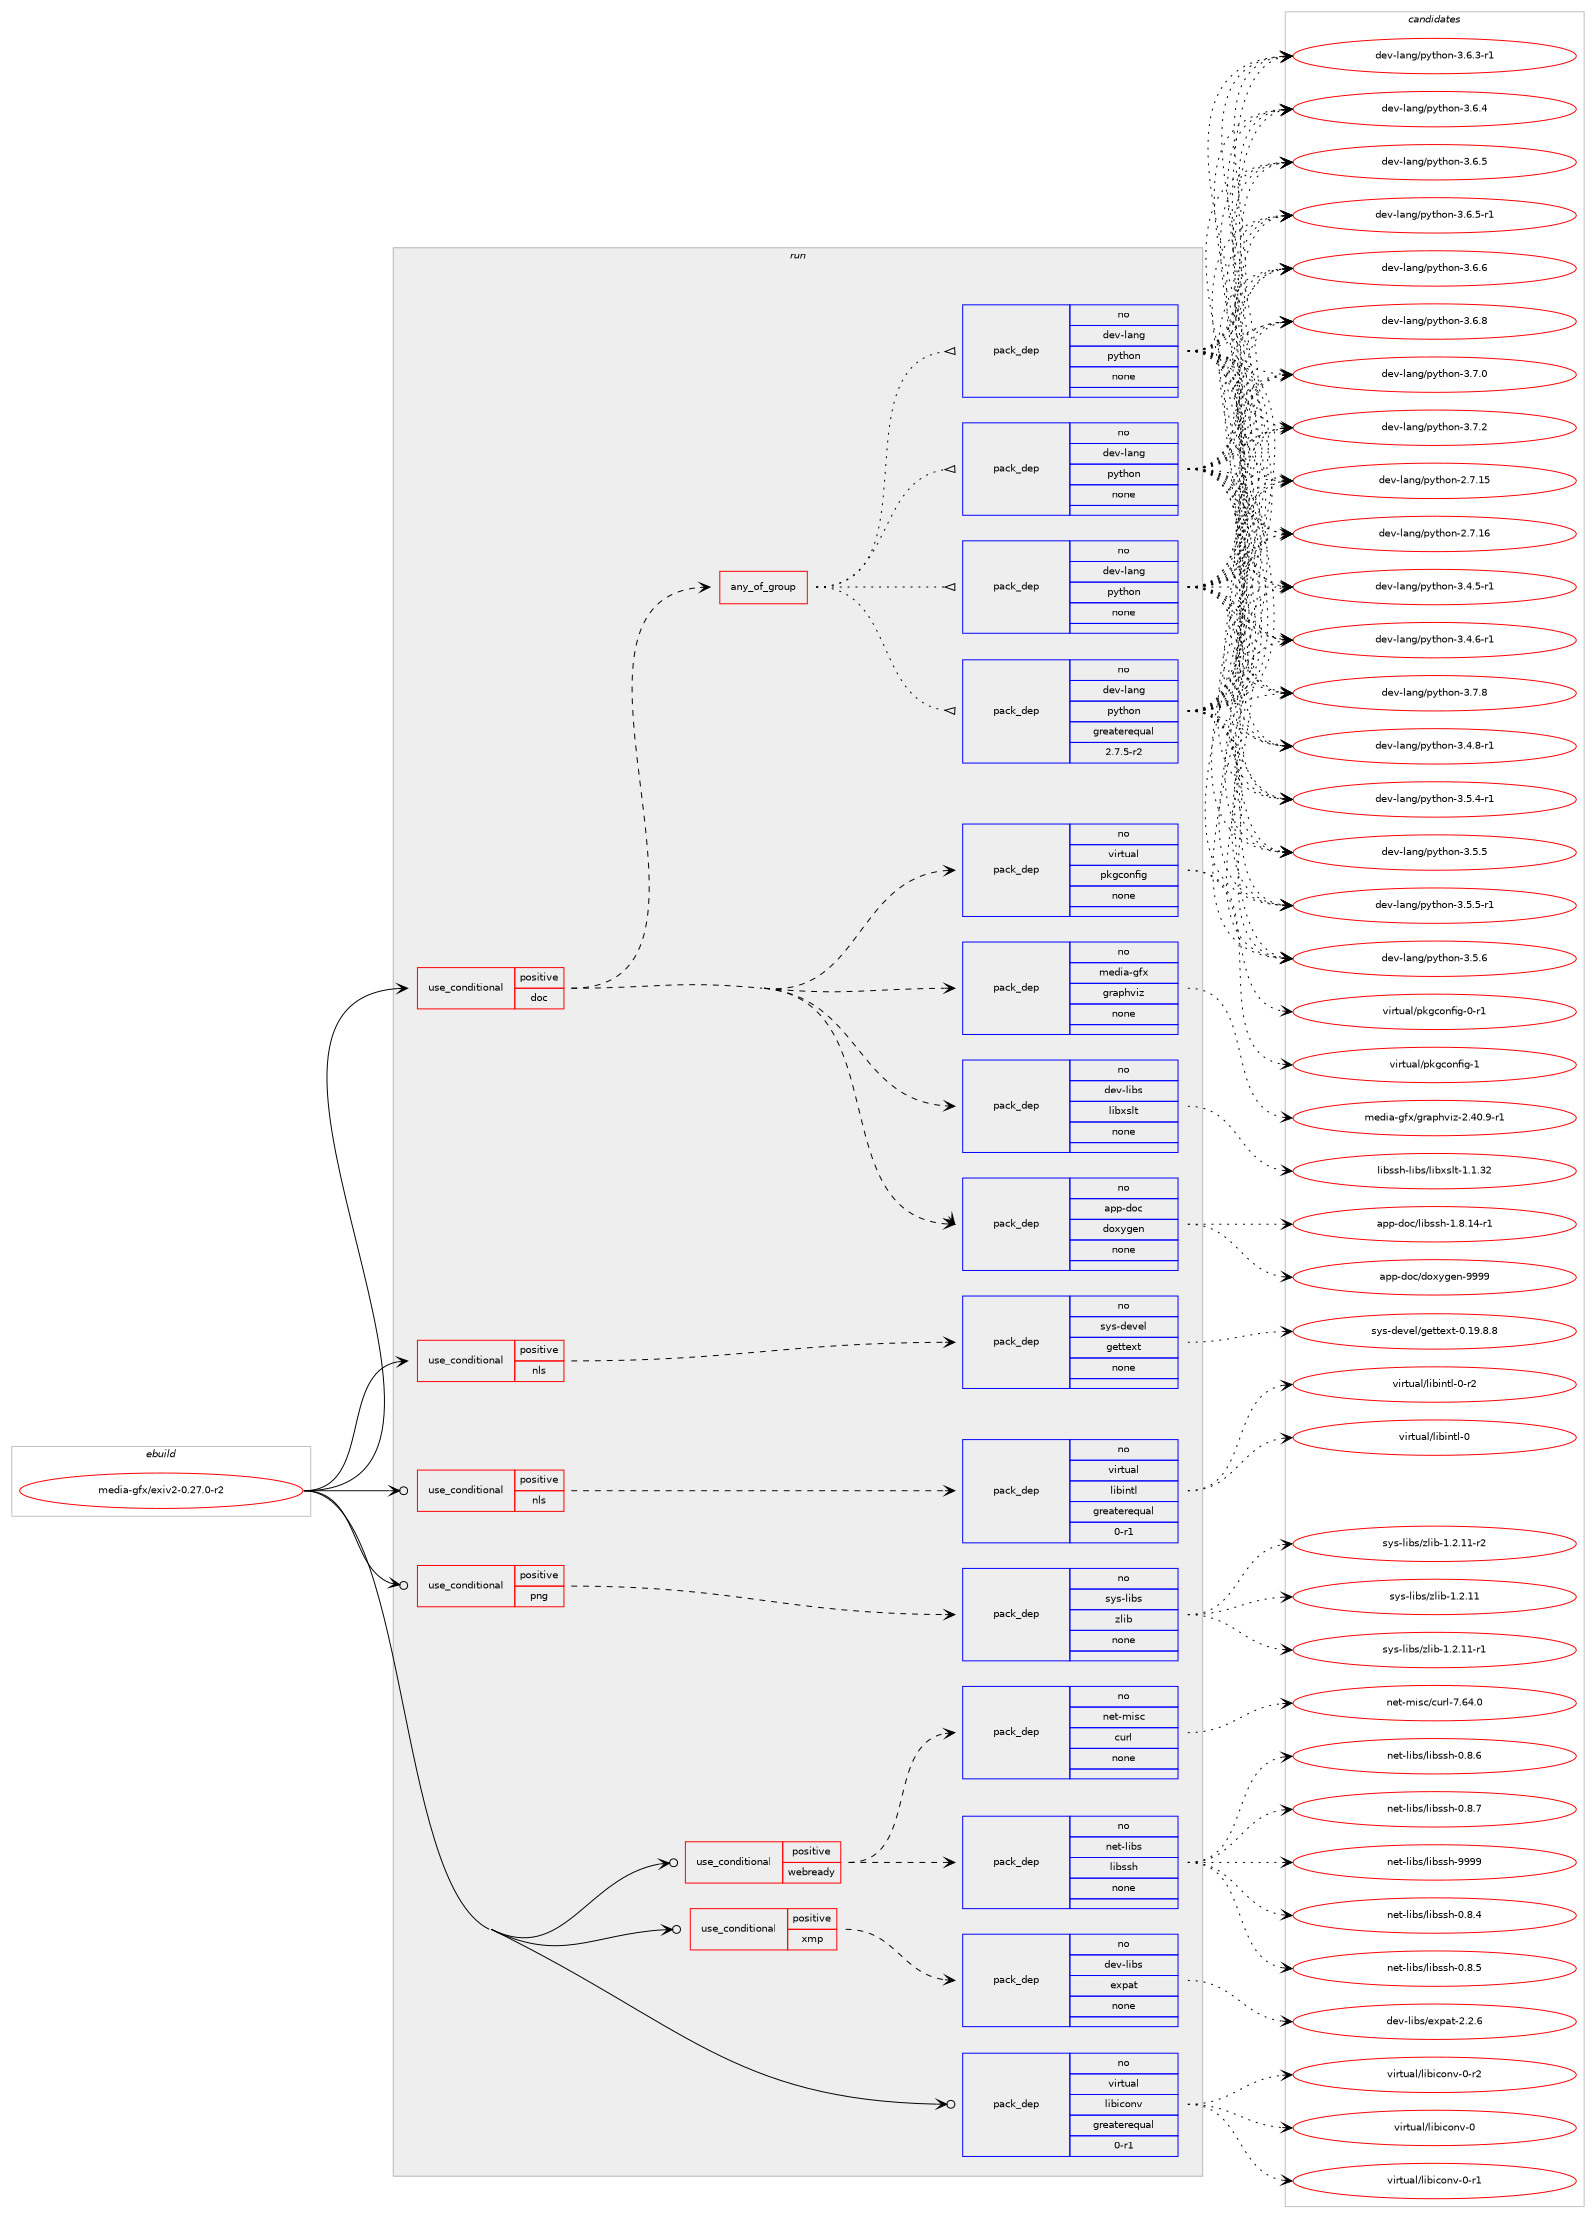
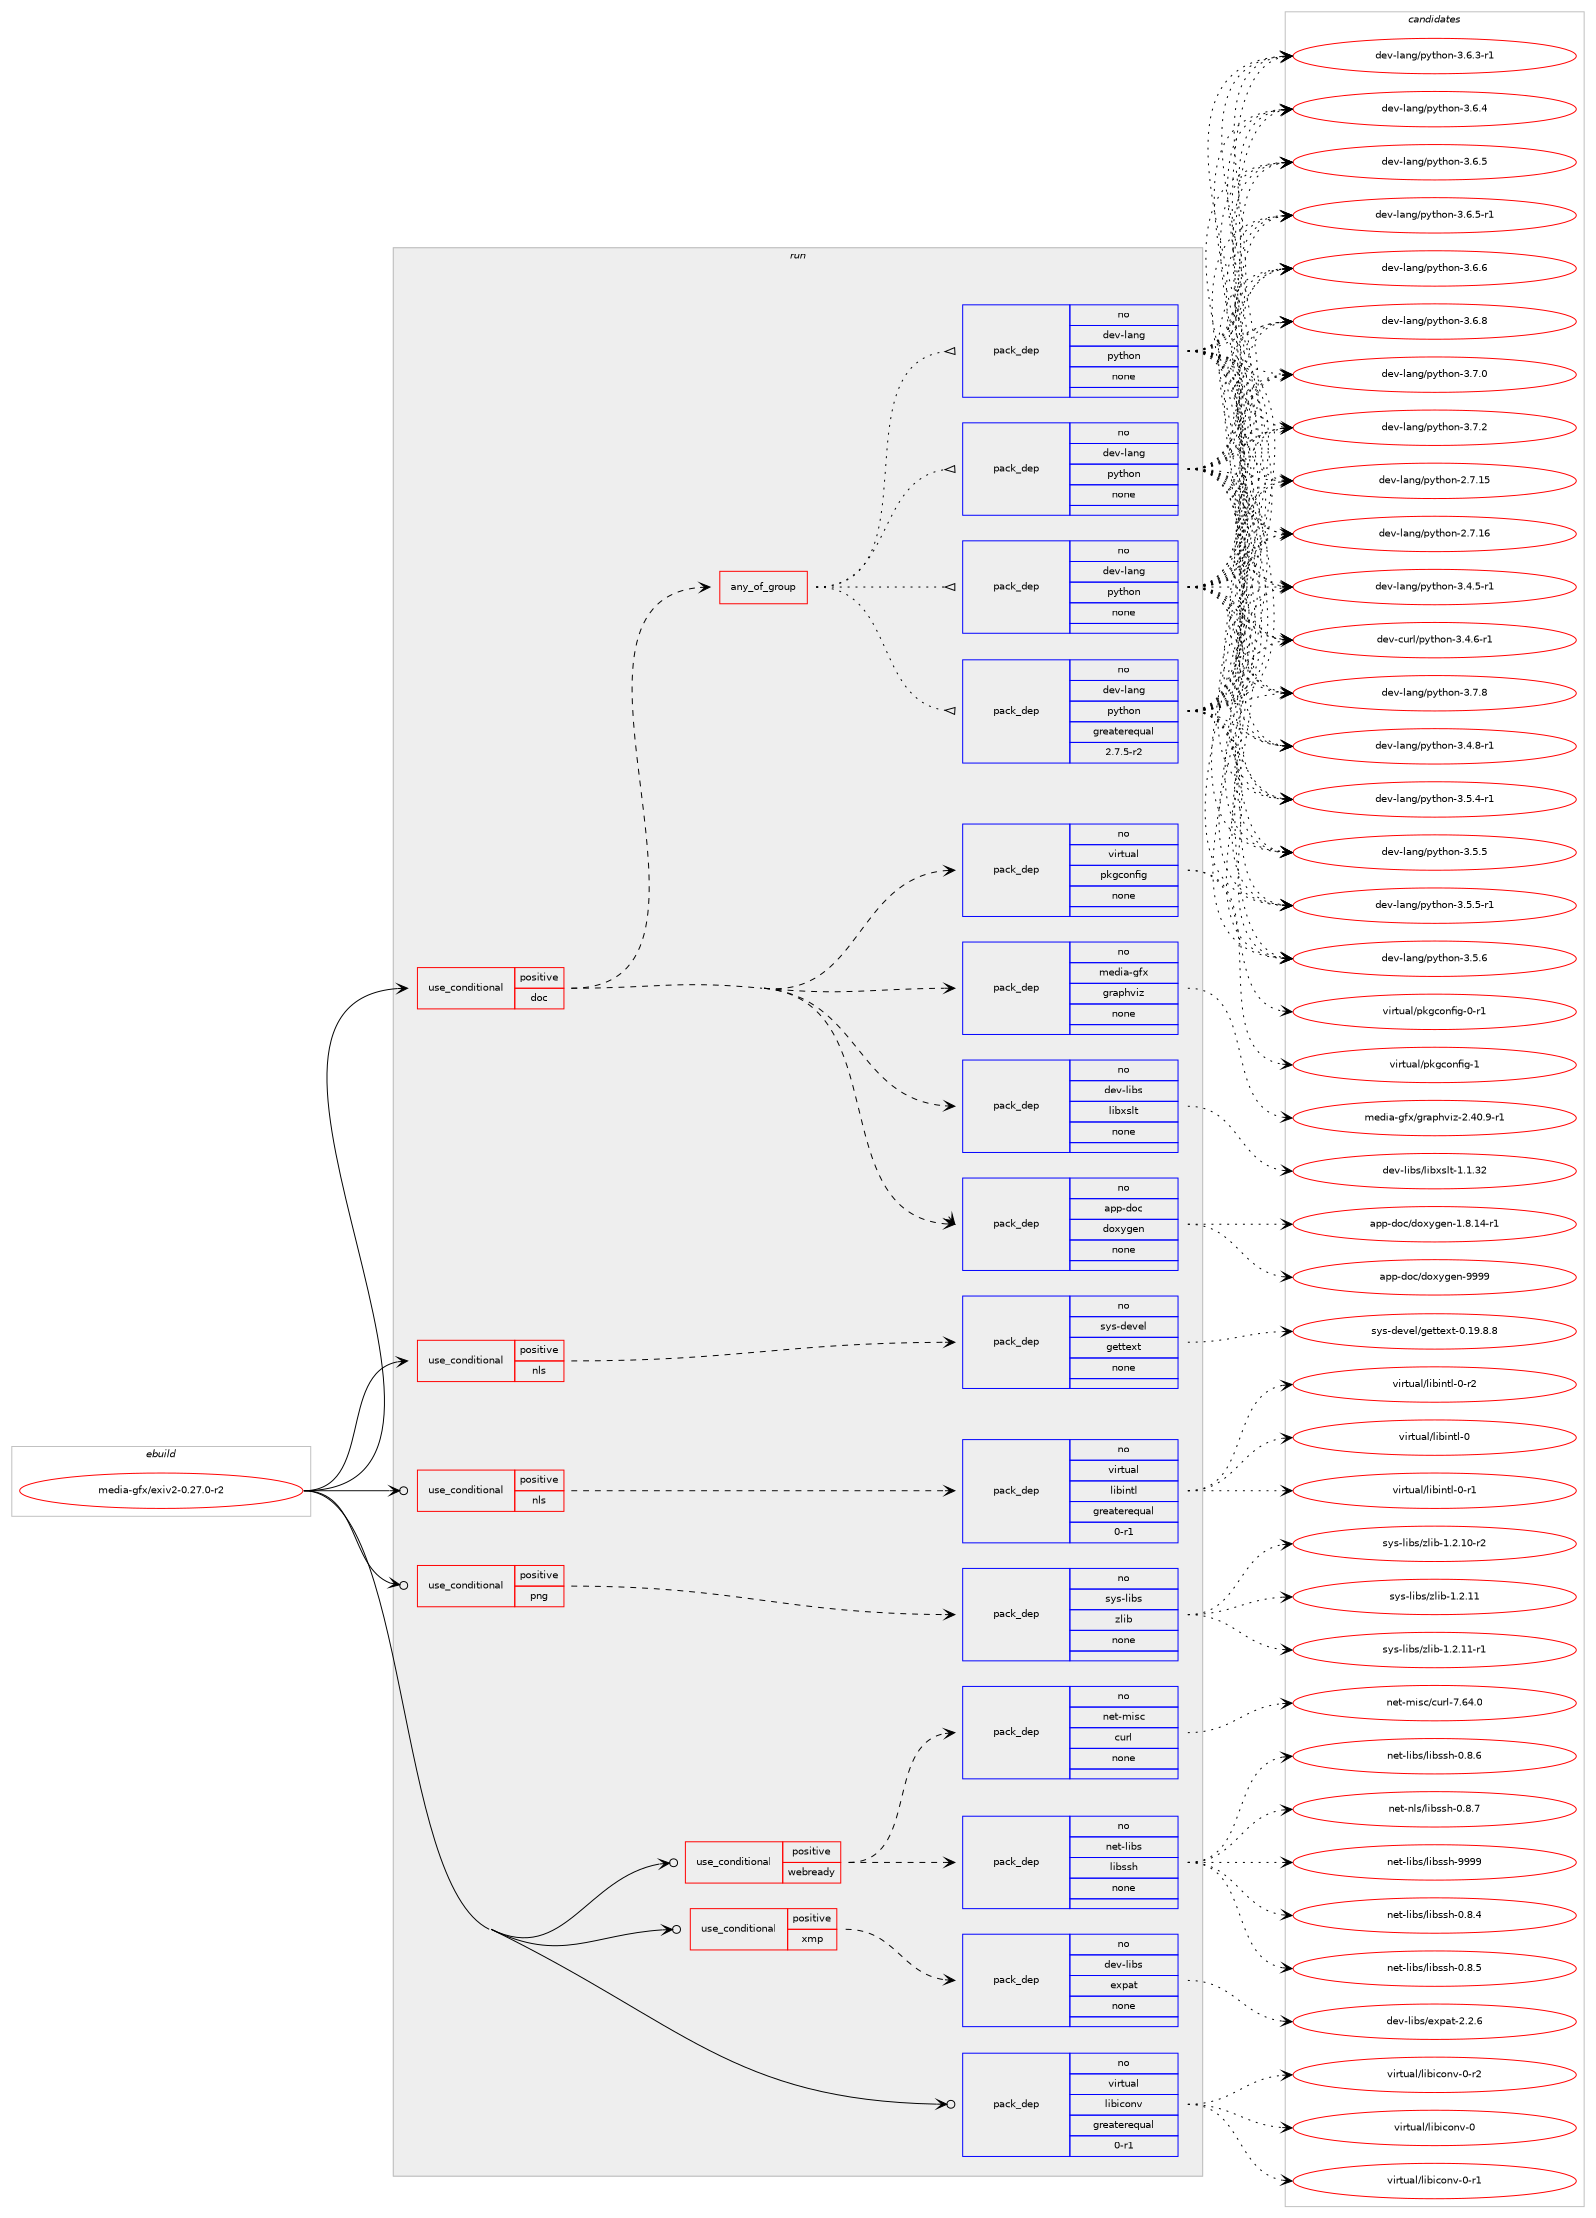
node "dev-lang/python-3.4.6-r1": label "dev-lang/python-3.4.6-r1" -> "dev-curl/python-3.4.6-r1"
node "libssh-libs/libxslt-1.1.32": label "libssh-libs/libxslt-1.1.32" -> "dev-libs/libxslt-1.1.32"
node "app-doc/libssh-1.8.14-r1": label "app-doc/libssh-1.8.14-r1" -> "app-doc/doxygen-1.8.14-r1"
node "virtual/libintl-0-r1": added
node "sys-libs/zlib-1.2.11-r2": label "sys-libs/zlib-1.2.11-r2" -> "sys-libs/zlib-1.2.10-r2"
node "net-libs/libssh-0.8.7": label "net-libs/libssh-0.8.7" -> "net-nls/libssh-0.8.7"
